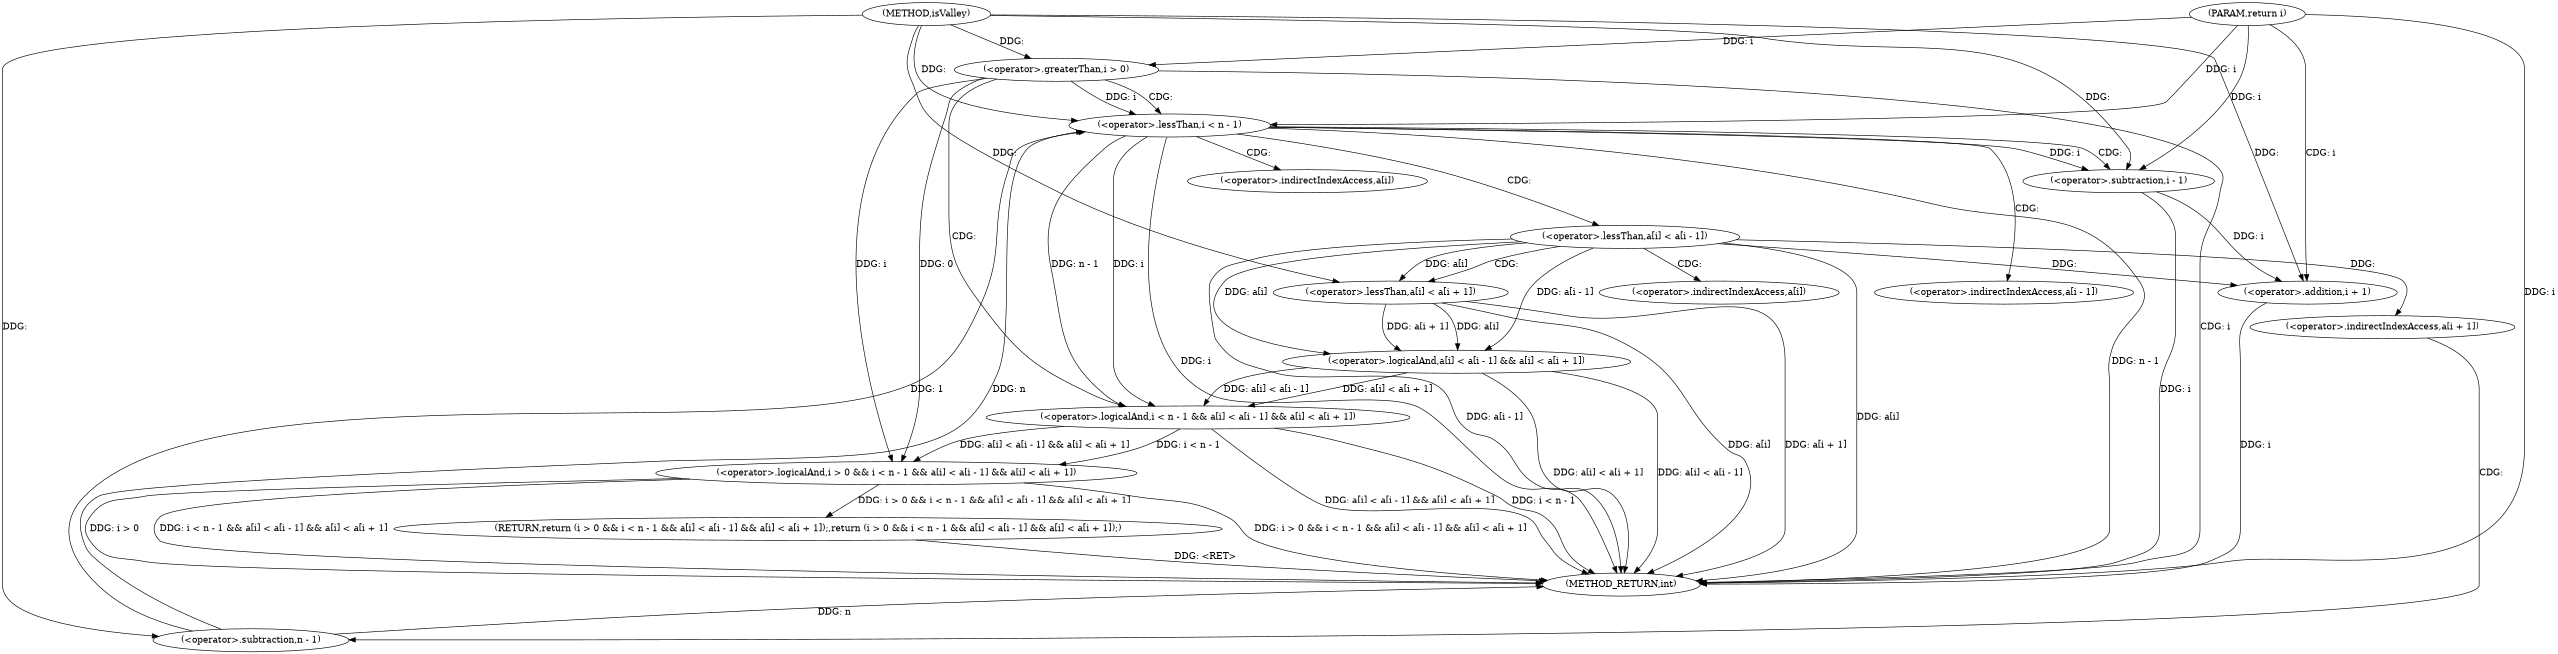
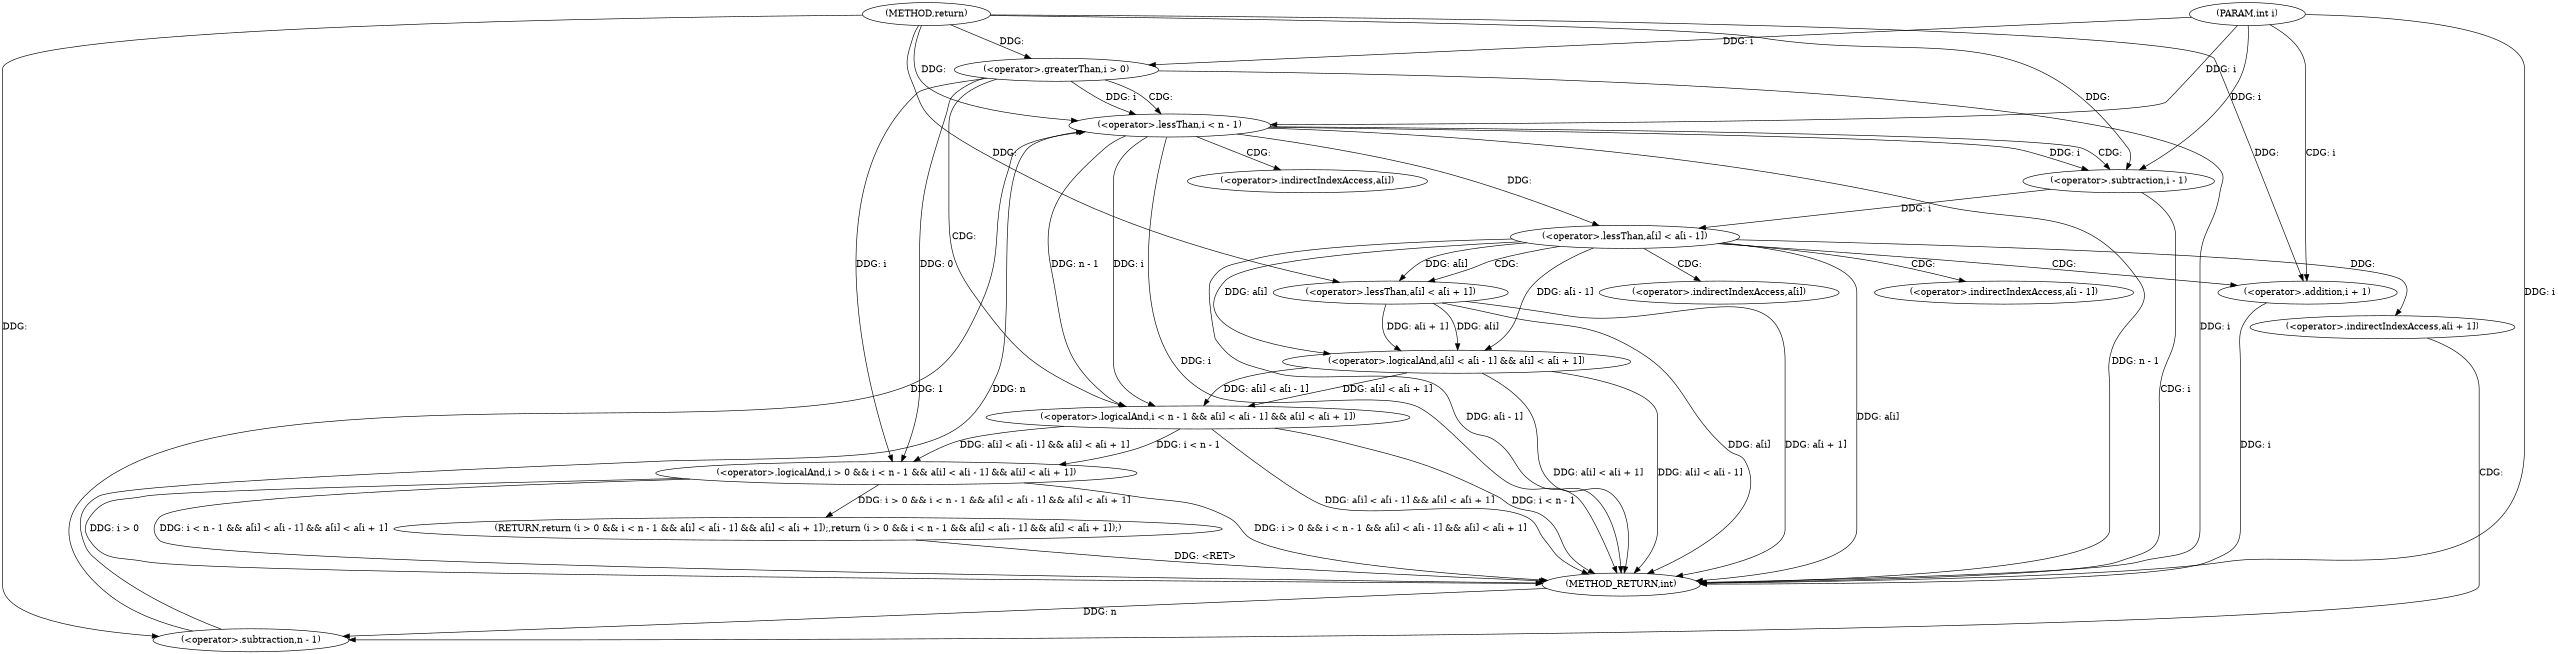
node "(METHOD,isValley)": label "(METHOD,isValley)" -> "(METHOD,return)"
node "(PARAM,return i)": label "(PARAM,return i)" -> "(PARAM,int i)"
edge "(<operator>.lessThan,i < n - 1)" -> "(<operator>.indirectIndexAccess,a[i - 1])": now "(<operator>.lessThan,a[i] < a[i - 1])" -> "(<operator>.indirectIndexAccess,a[i - 1])"
edge "(<operator>.lessThan,i < n - 1)" -> "(<operator>.lessThan,a[i] < a[i - 1])": label "CDG: " -> "DDG: "
edge "(<operator>.subtraction,i - 1)" -> "(<operator>.addition,i + 1)": now "(<operator>.subtraction,i - 1)" -> "(<operator>.lessThan,a[i] < a[i - 1])"
edge "(<operator>.lessThan,a[i] < a[i - 1])" -> "(<operator>.addition,i + 1)": label "DDG: " -> "CDG: "
edge "(<operator>.greaterThan,i > 0)" -> "(METHOD_RETURN,int)": label "CDG: i" -> "DDG: i"
edge "(<operator>.subtraction,i - 1)" -> "(METHOD_RETURN,int)": label "DDG: i" -> "CDG: i"
edge "(<operator>.subtraction,n - 1)" -> "(METHOD_RETURN,int)": reversed
